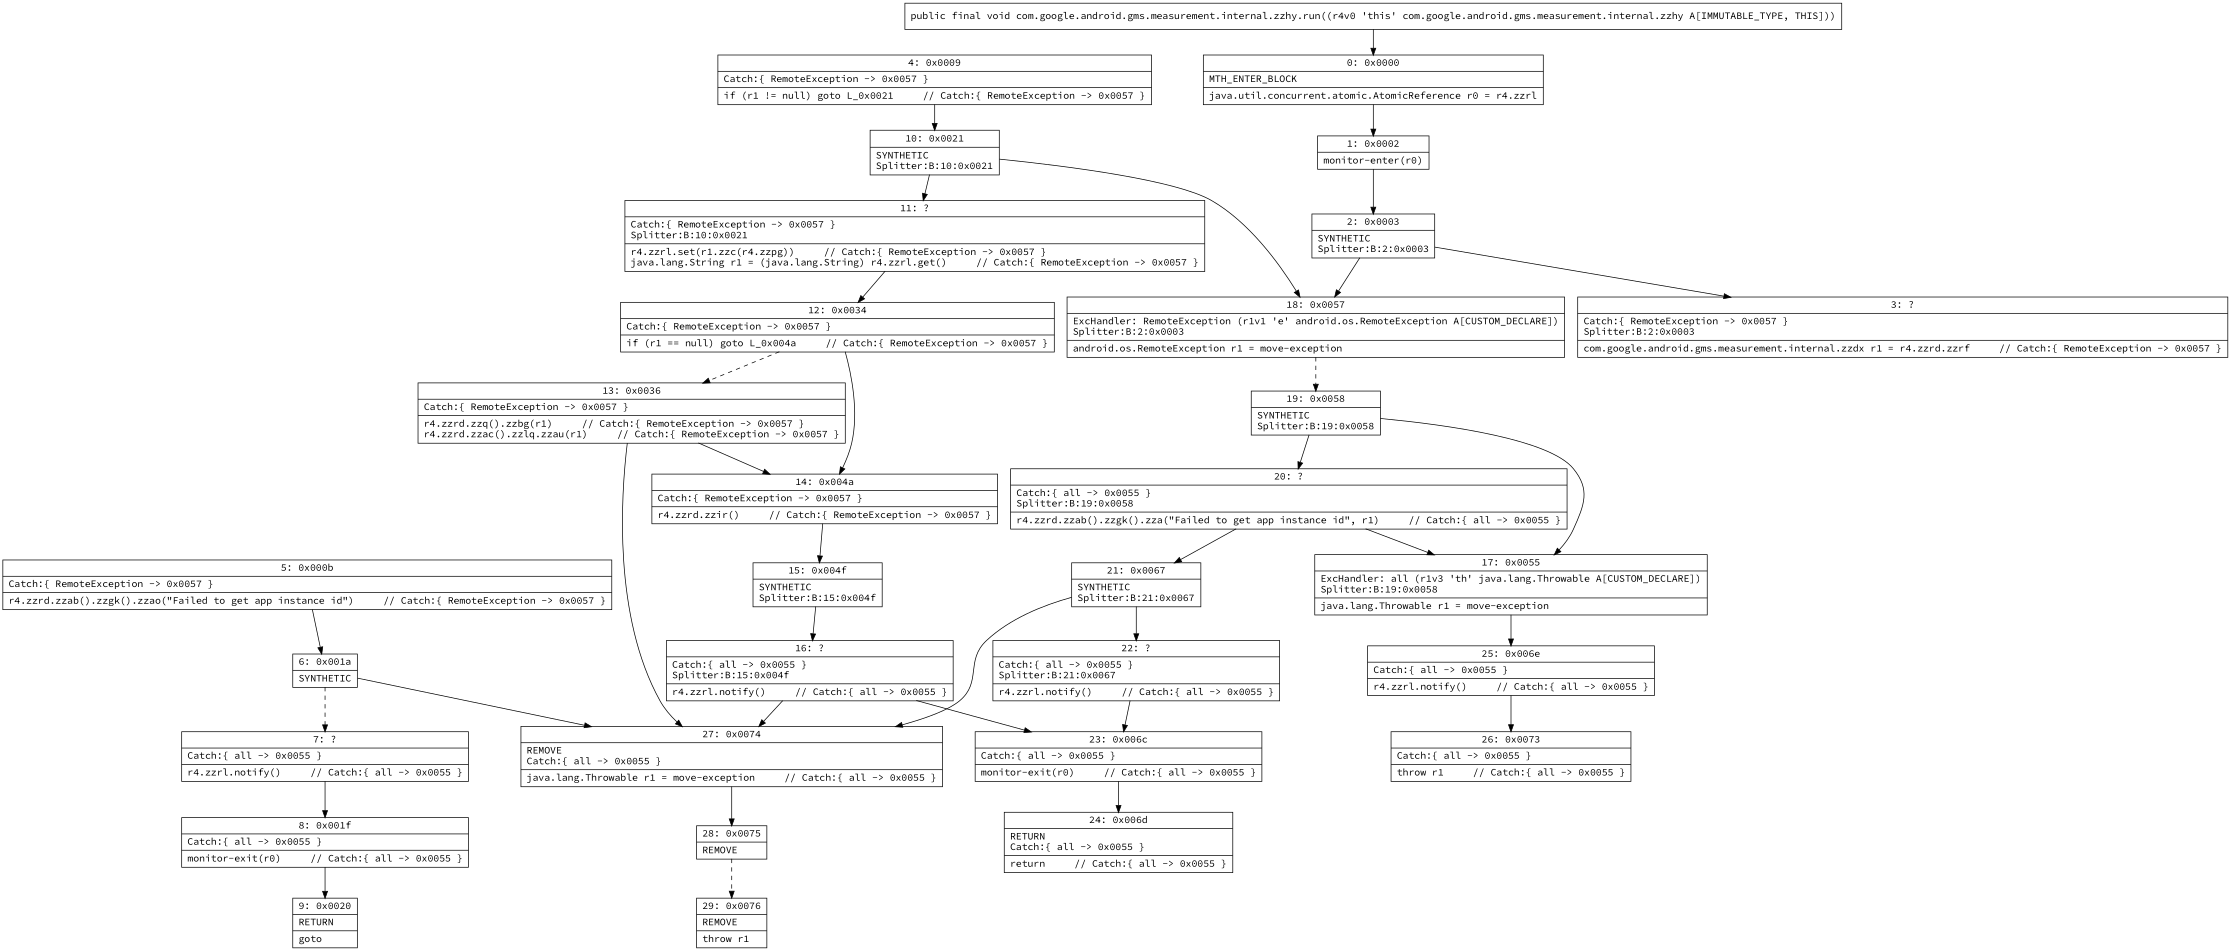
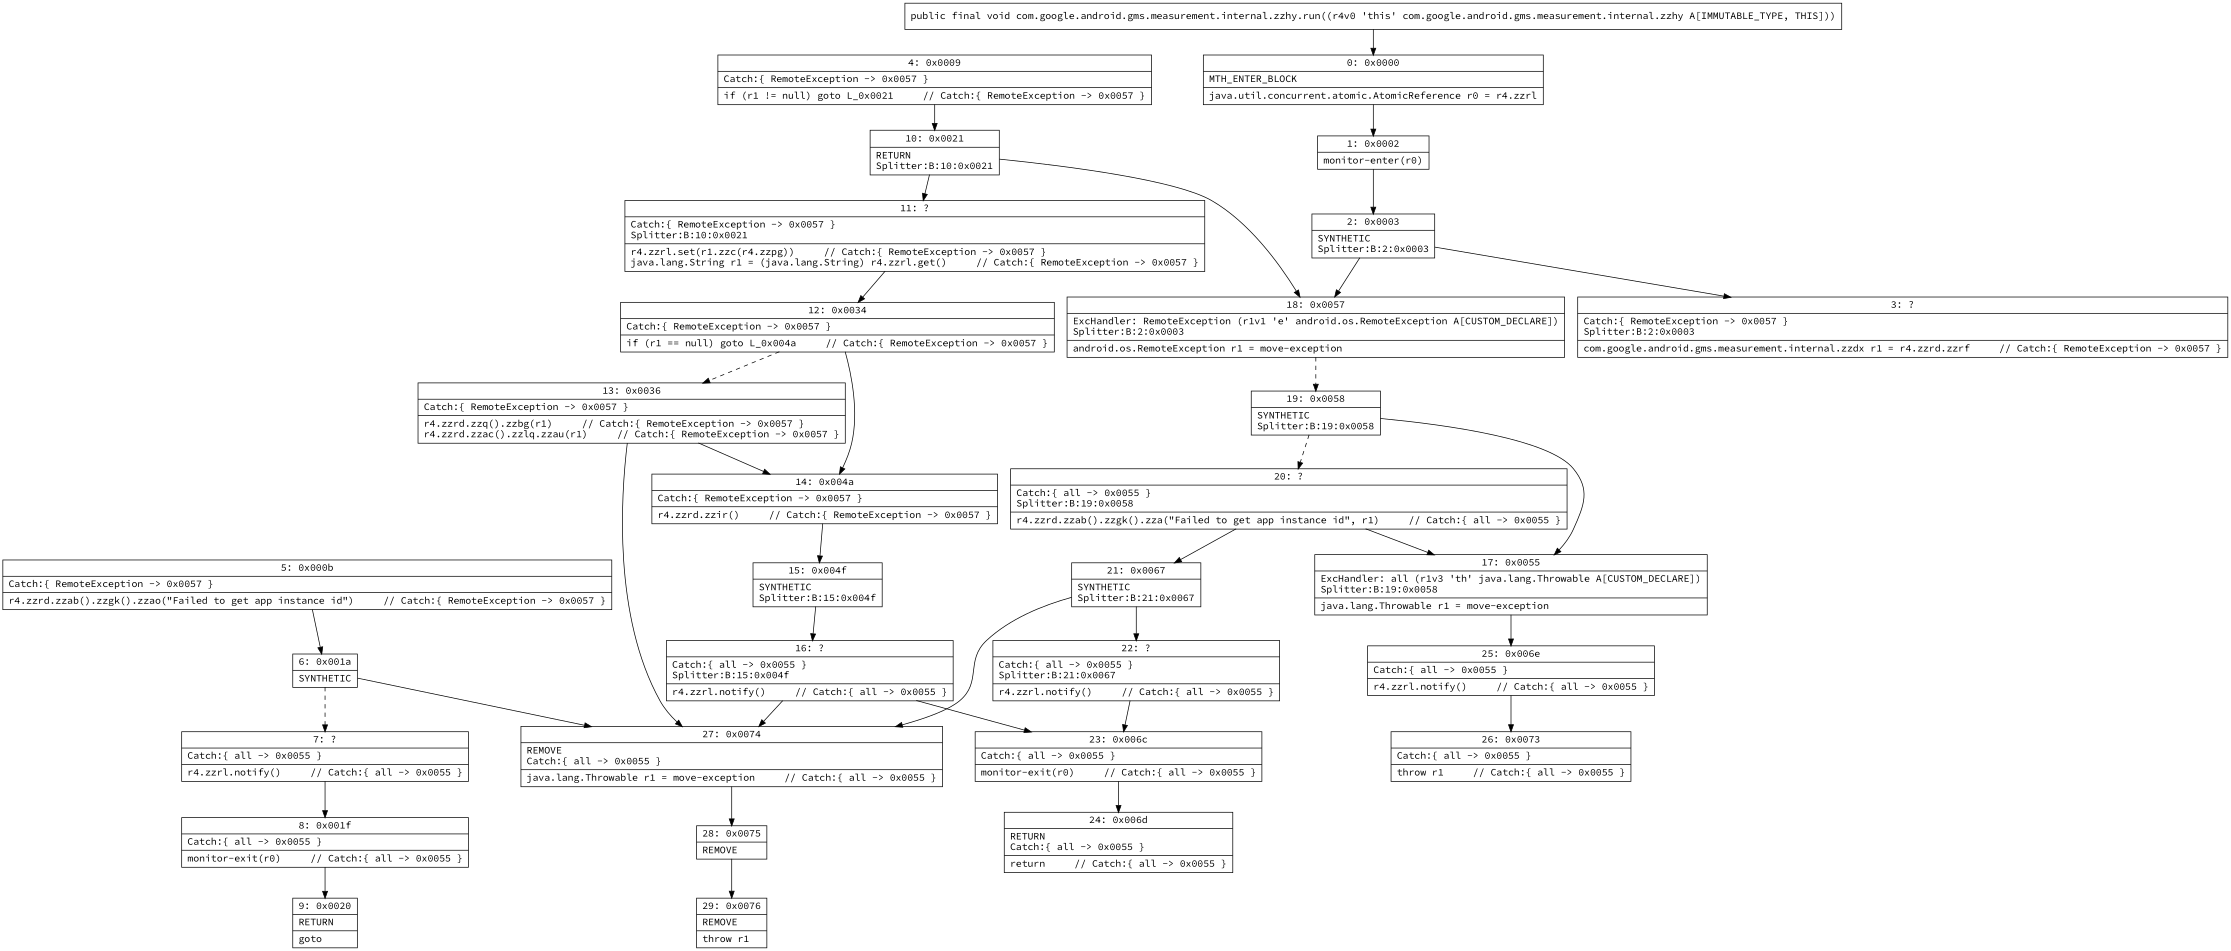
node "10: 0x0021": text "SYNTHETIC" -> "RETURN"
edge "19: 0x0058" -> "20: ?": style solid -> dashed
edge "28: 0x0075" -> "29: 0x0076": style dashed -> solid
